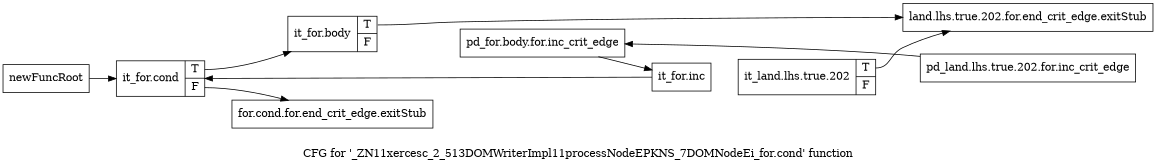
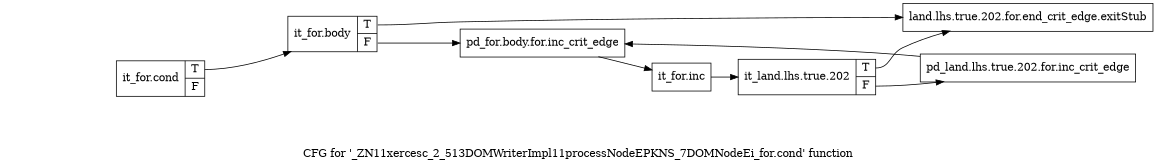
edge "it_for.body" -> "pd_for.body.for.inc_crit_edge": added
edge "it_for.inc" -> "it_for.cond": now "it_for.inc" -> "it_land.lhs.true.202"
node "newFuncRoot": removed
edge "it_land.lhs.true.202" -> "pd_land.lhs.true.202.for.inc_crit_edge": added
node "for.cond.for.end_crit_edge.exitStub": removed
